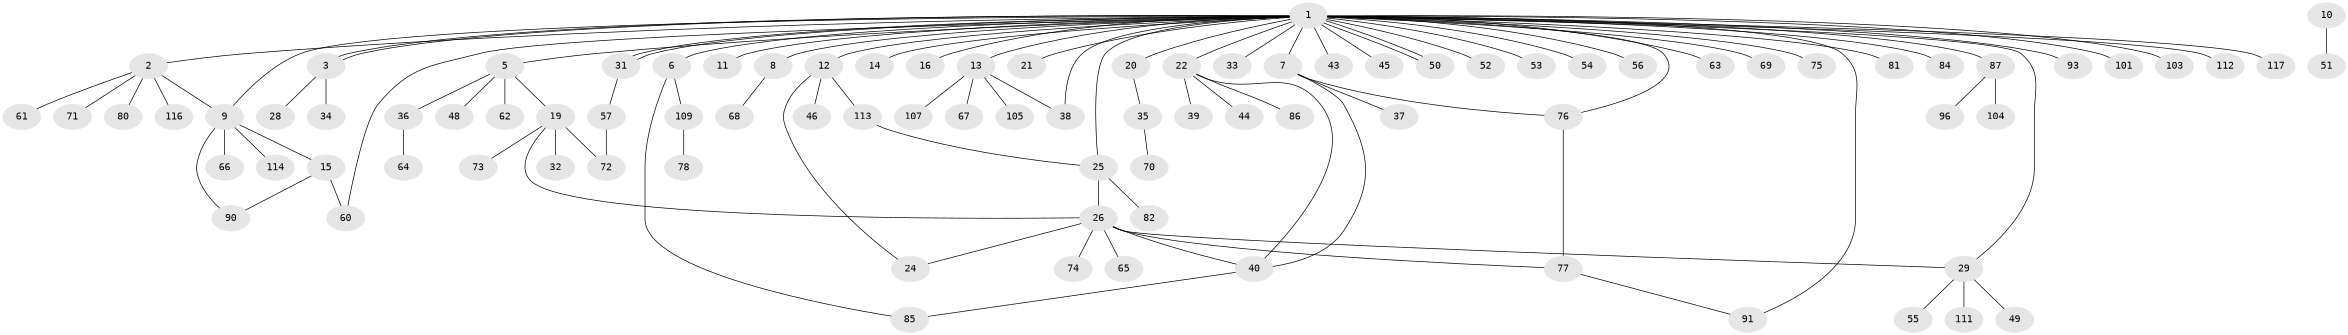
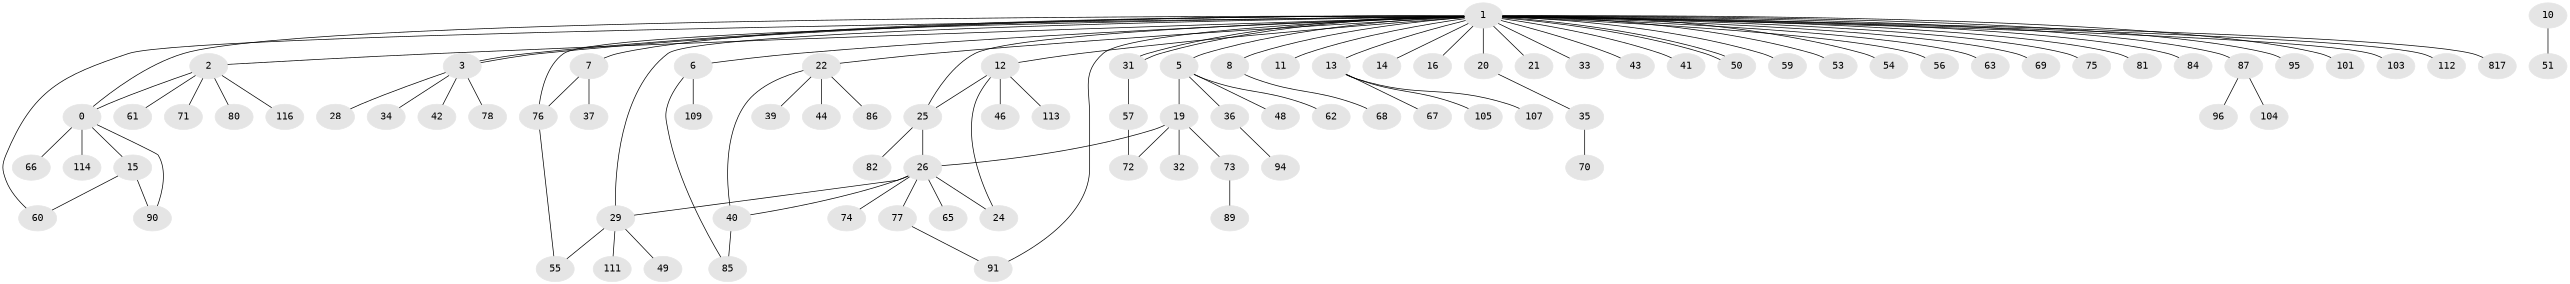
node "45": label "45" -> "41"
node "52": label "52" -> "59"
node "93": label "93" -> "95"
node "117": label "117" -> "817"
node "9": label "9" -> "0"
node "42": added
node "38": removed
edge "109" -- "78": now "3" -- "78"
edge "113" -- "25": now "12" -- "25"
node "64": label "64" -> "94"
edge "7" -- "40": removed
edge "76" -- "77": now "76" -- "55"
node "89": added
